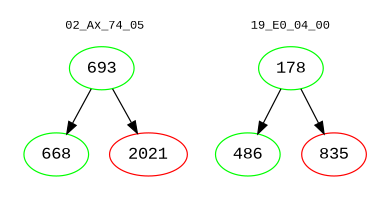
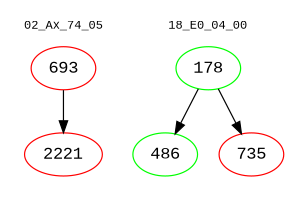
cluster "19_E0_04_00": label "19_E0_04_00" -> "18_E0_04_00"
node "693": color green -> red
node "668": removed
node "2021": label "2021" -> "2221"
node "835": label "835" -> "735"
